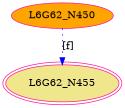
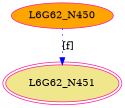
node "L6G62_N455": label "L6G62_N455" -> "L6G62_N451"
